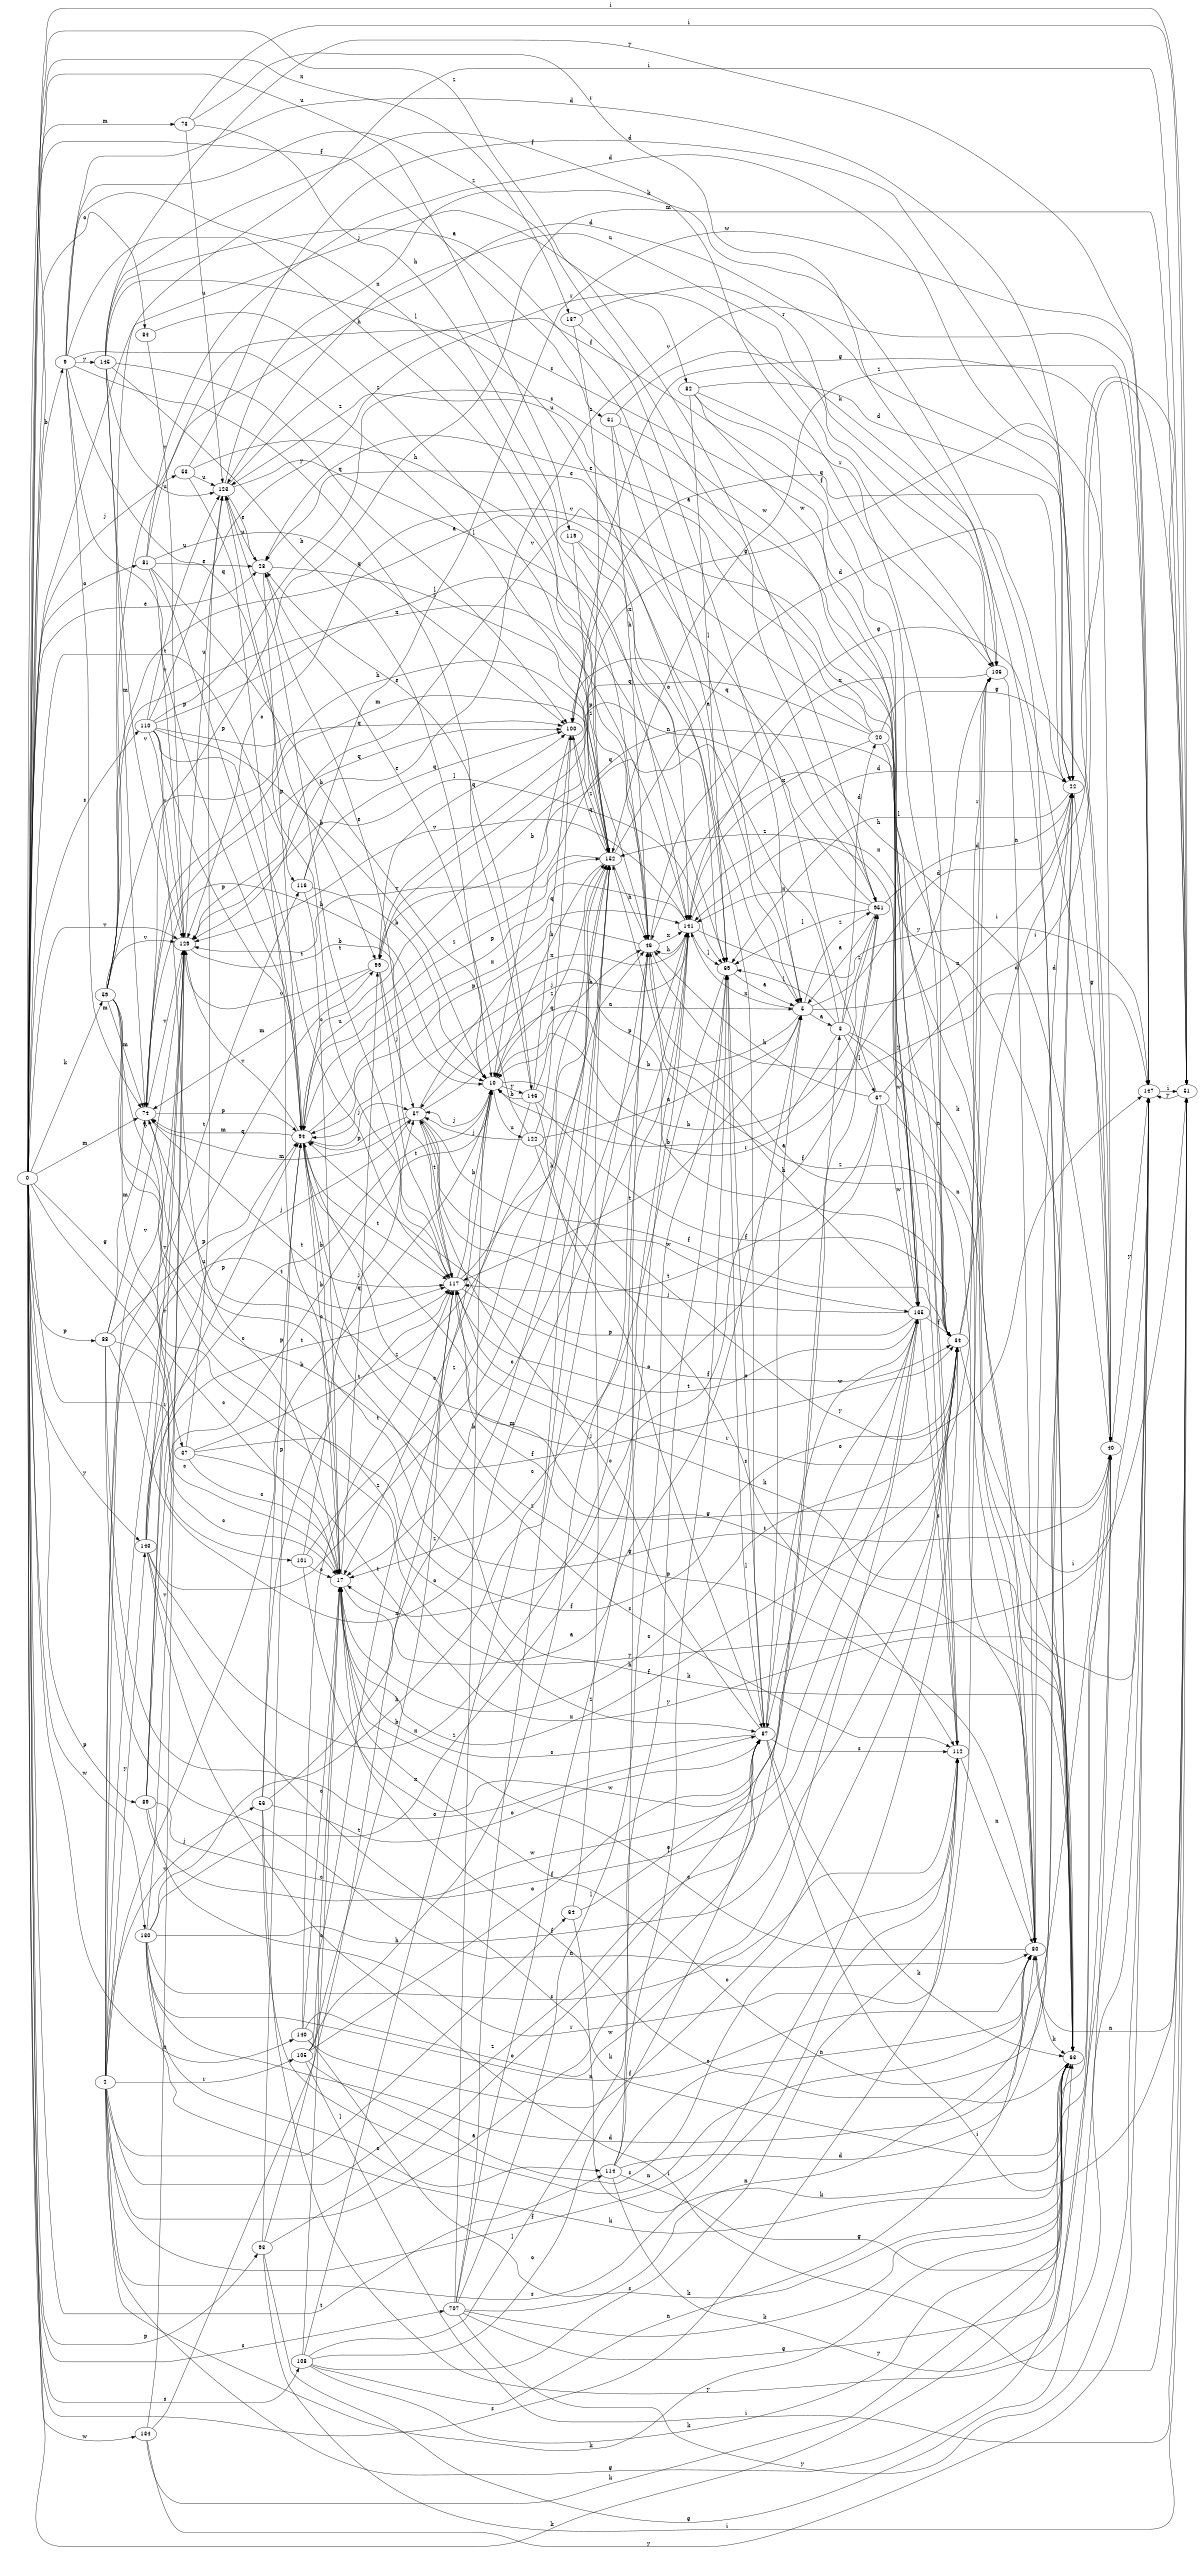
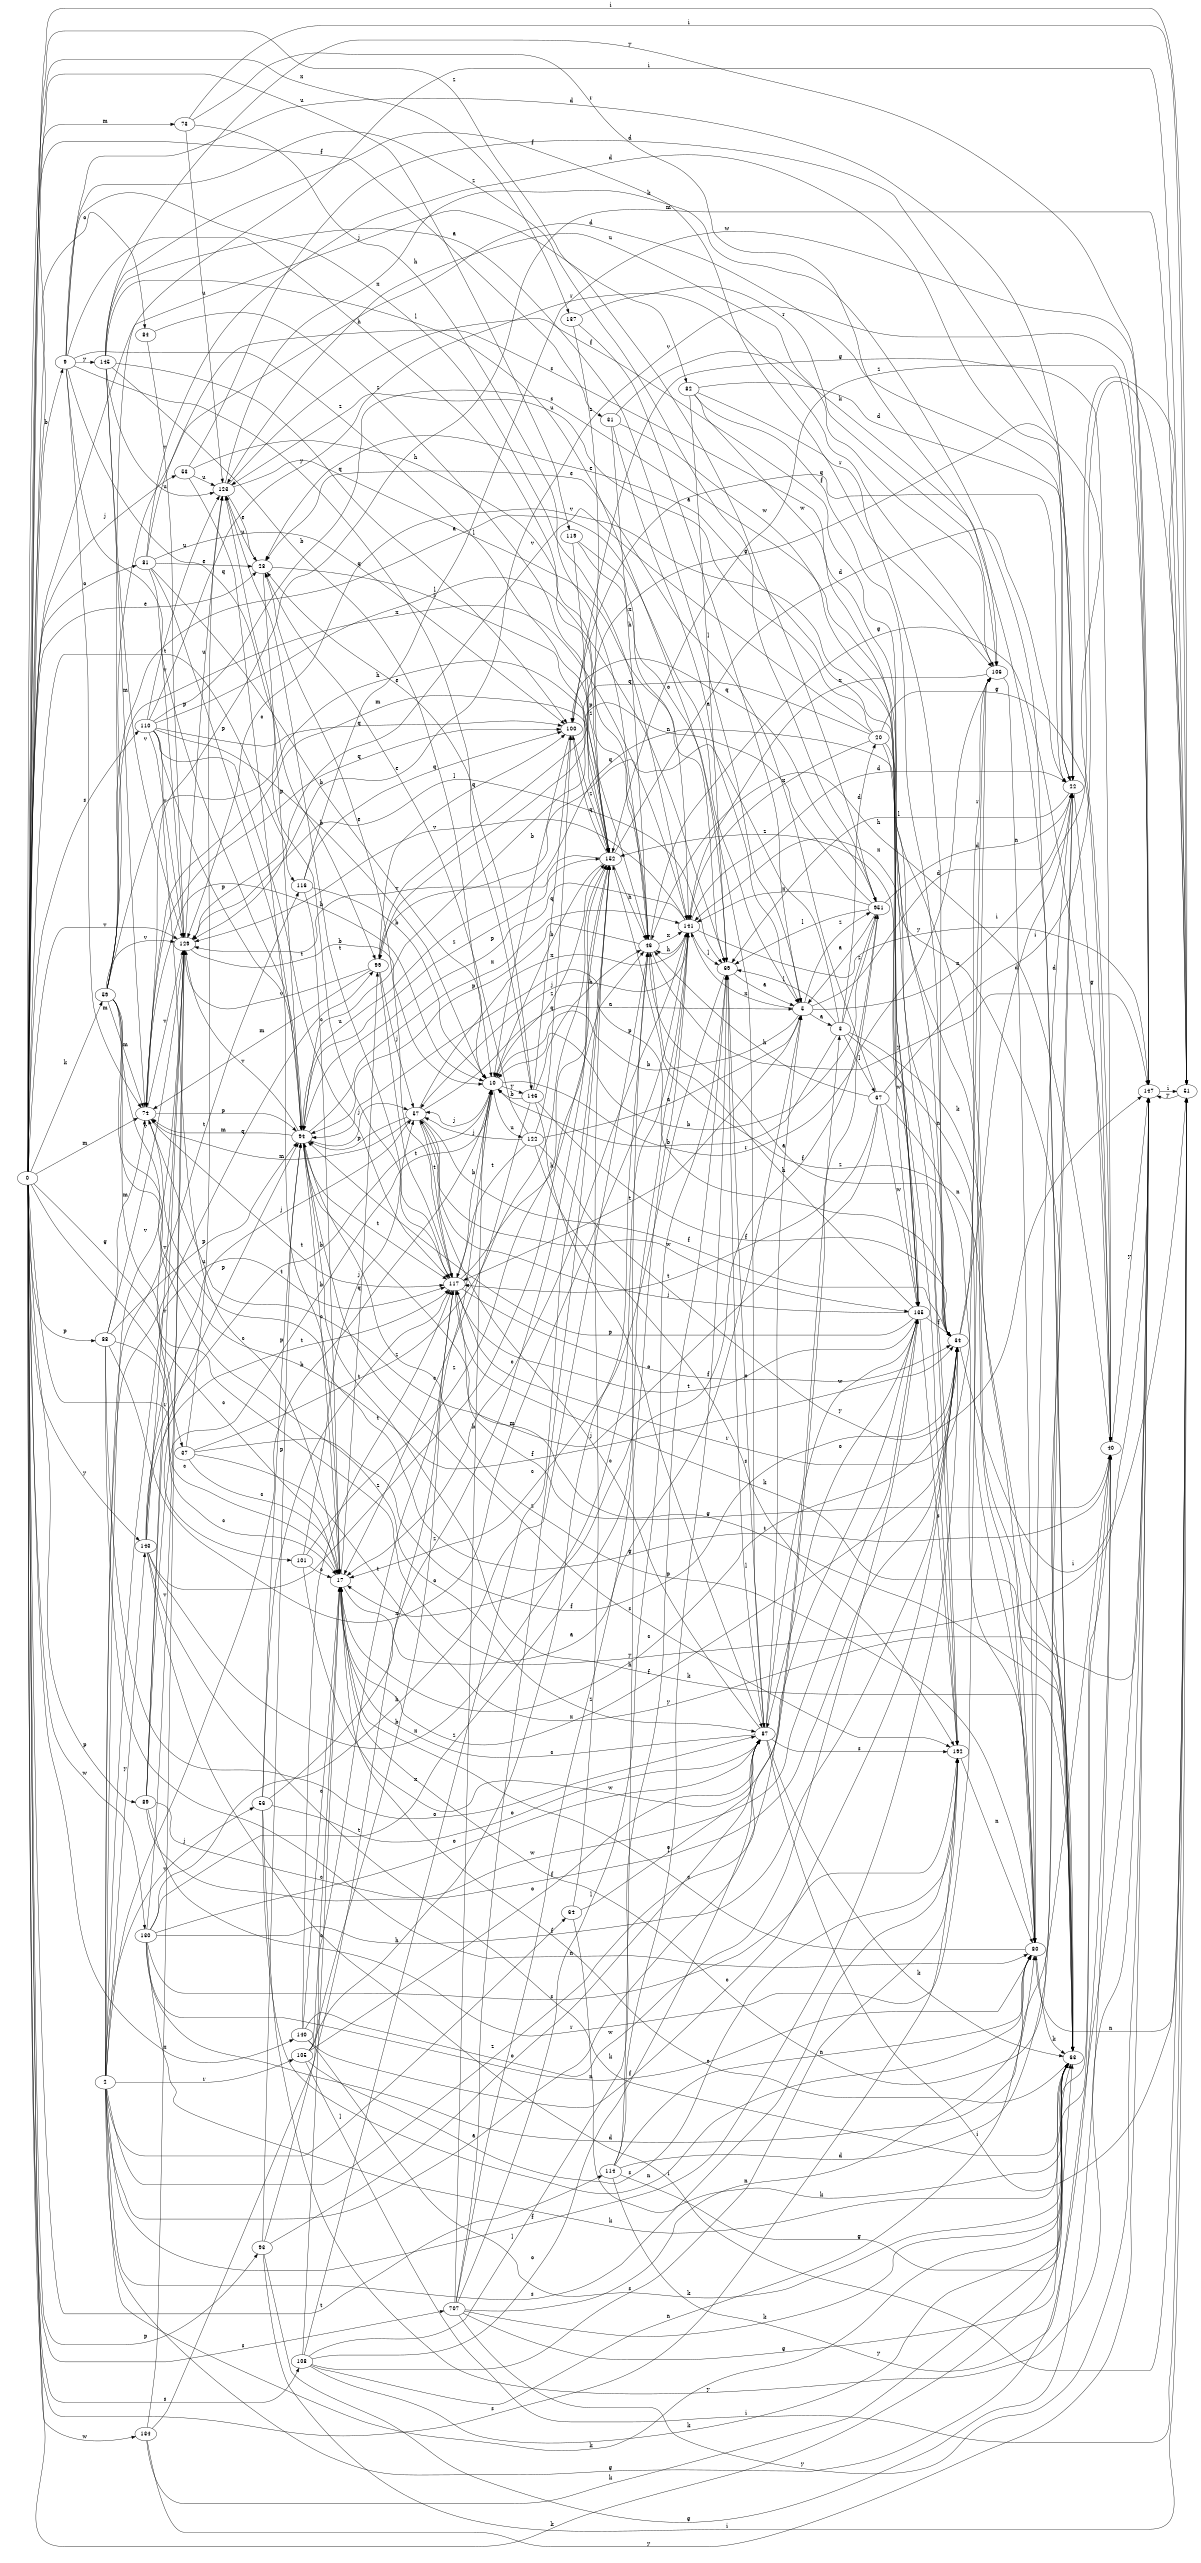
edge "122" -> "117": added, label "t"
node "112": label "112" -> "192"
edge "130" -> "114": now "130" -> "87"
